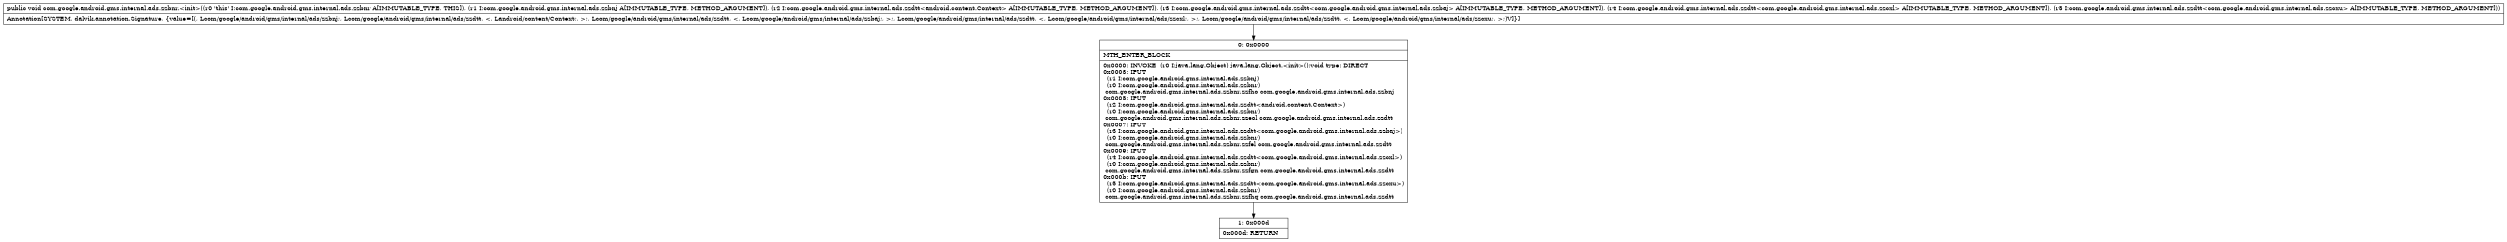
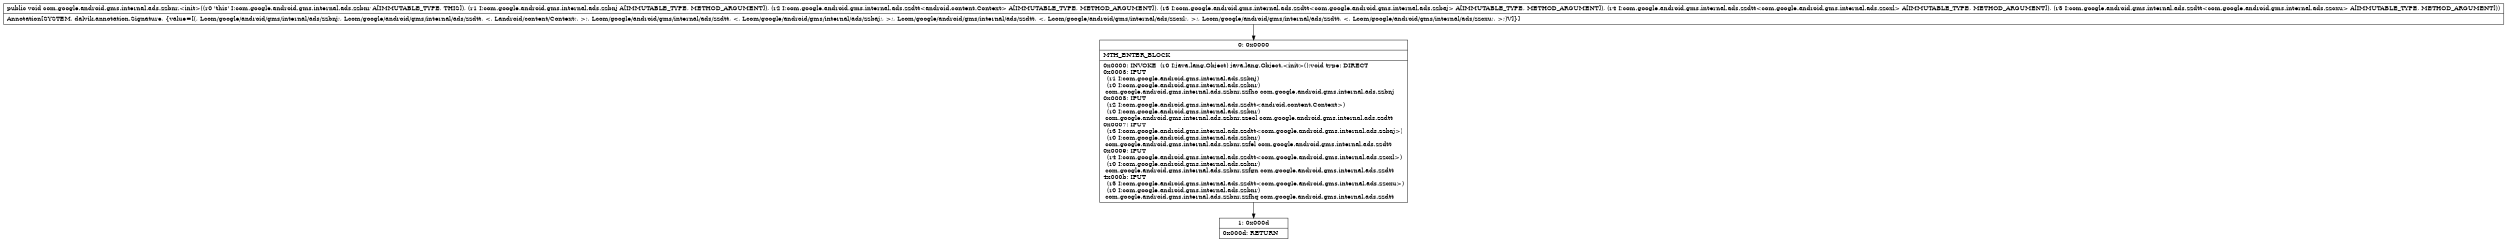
node "0: 0x0000": text "0x000b: IPUT" -> "4x000b: IPUT"
